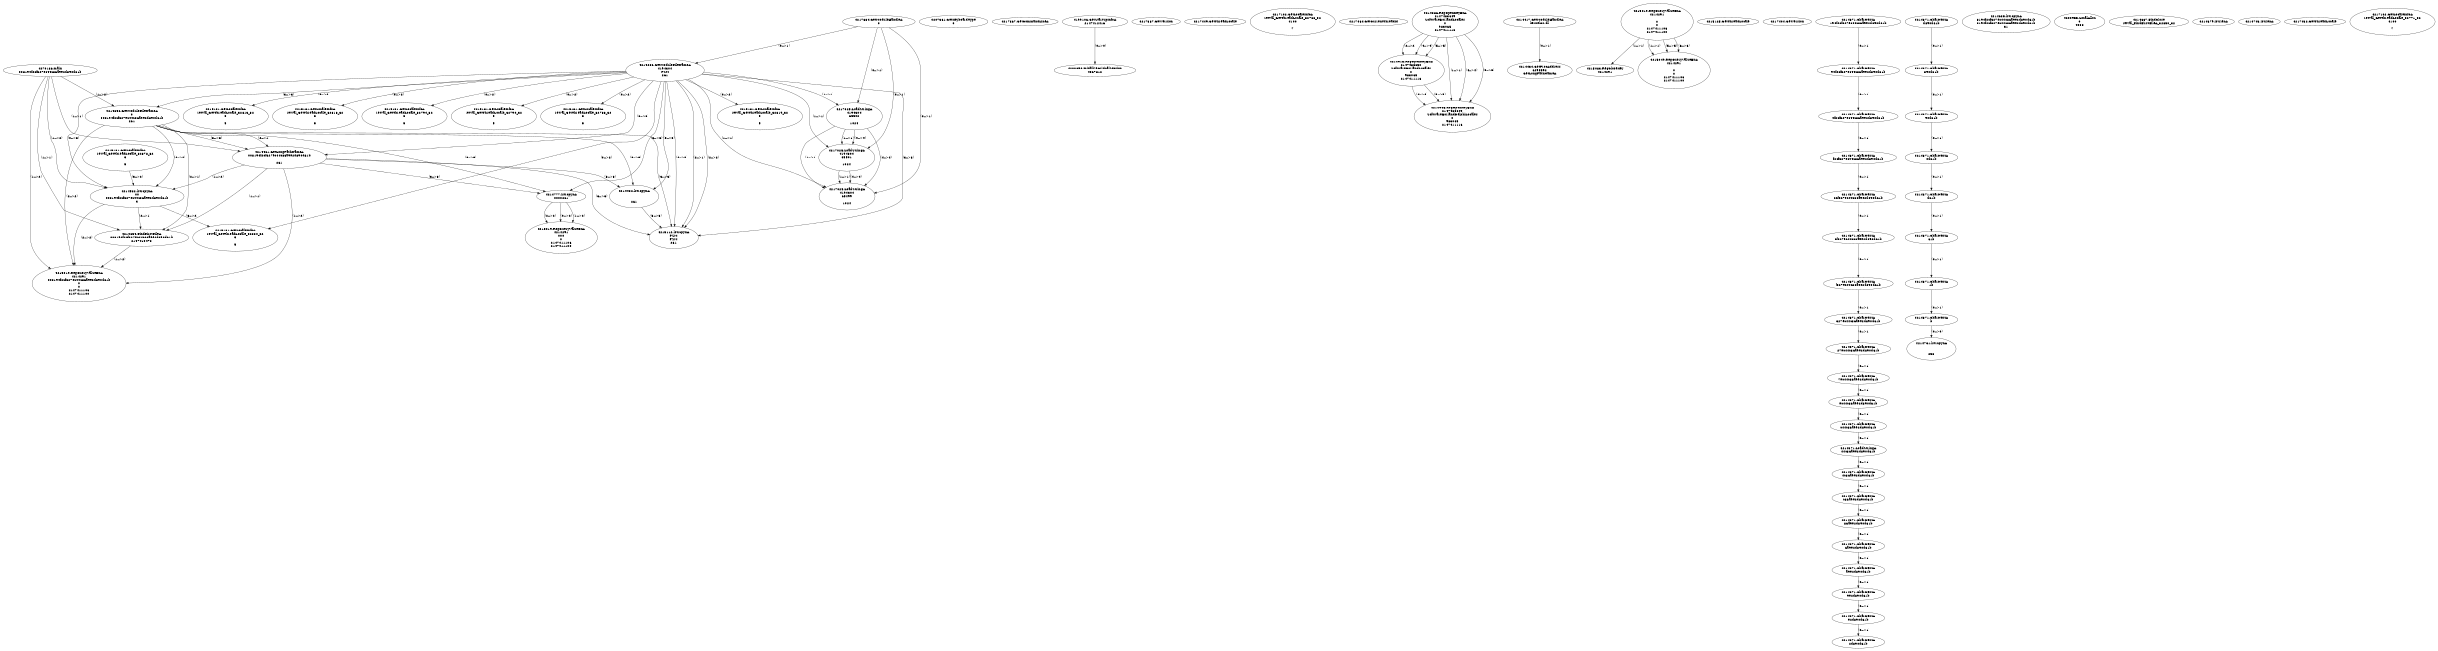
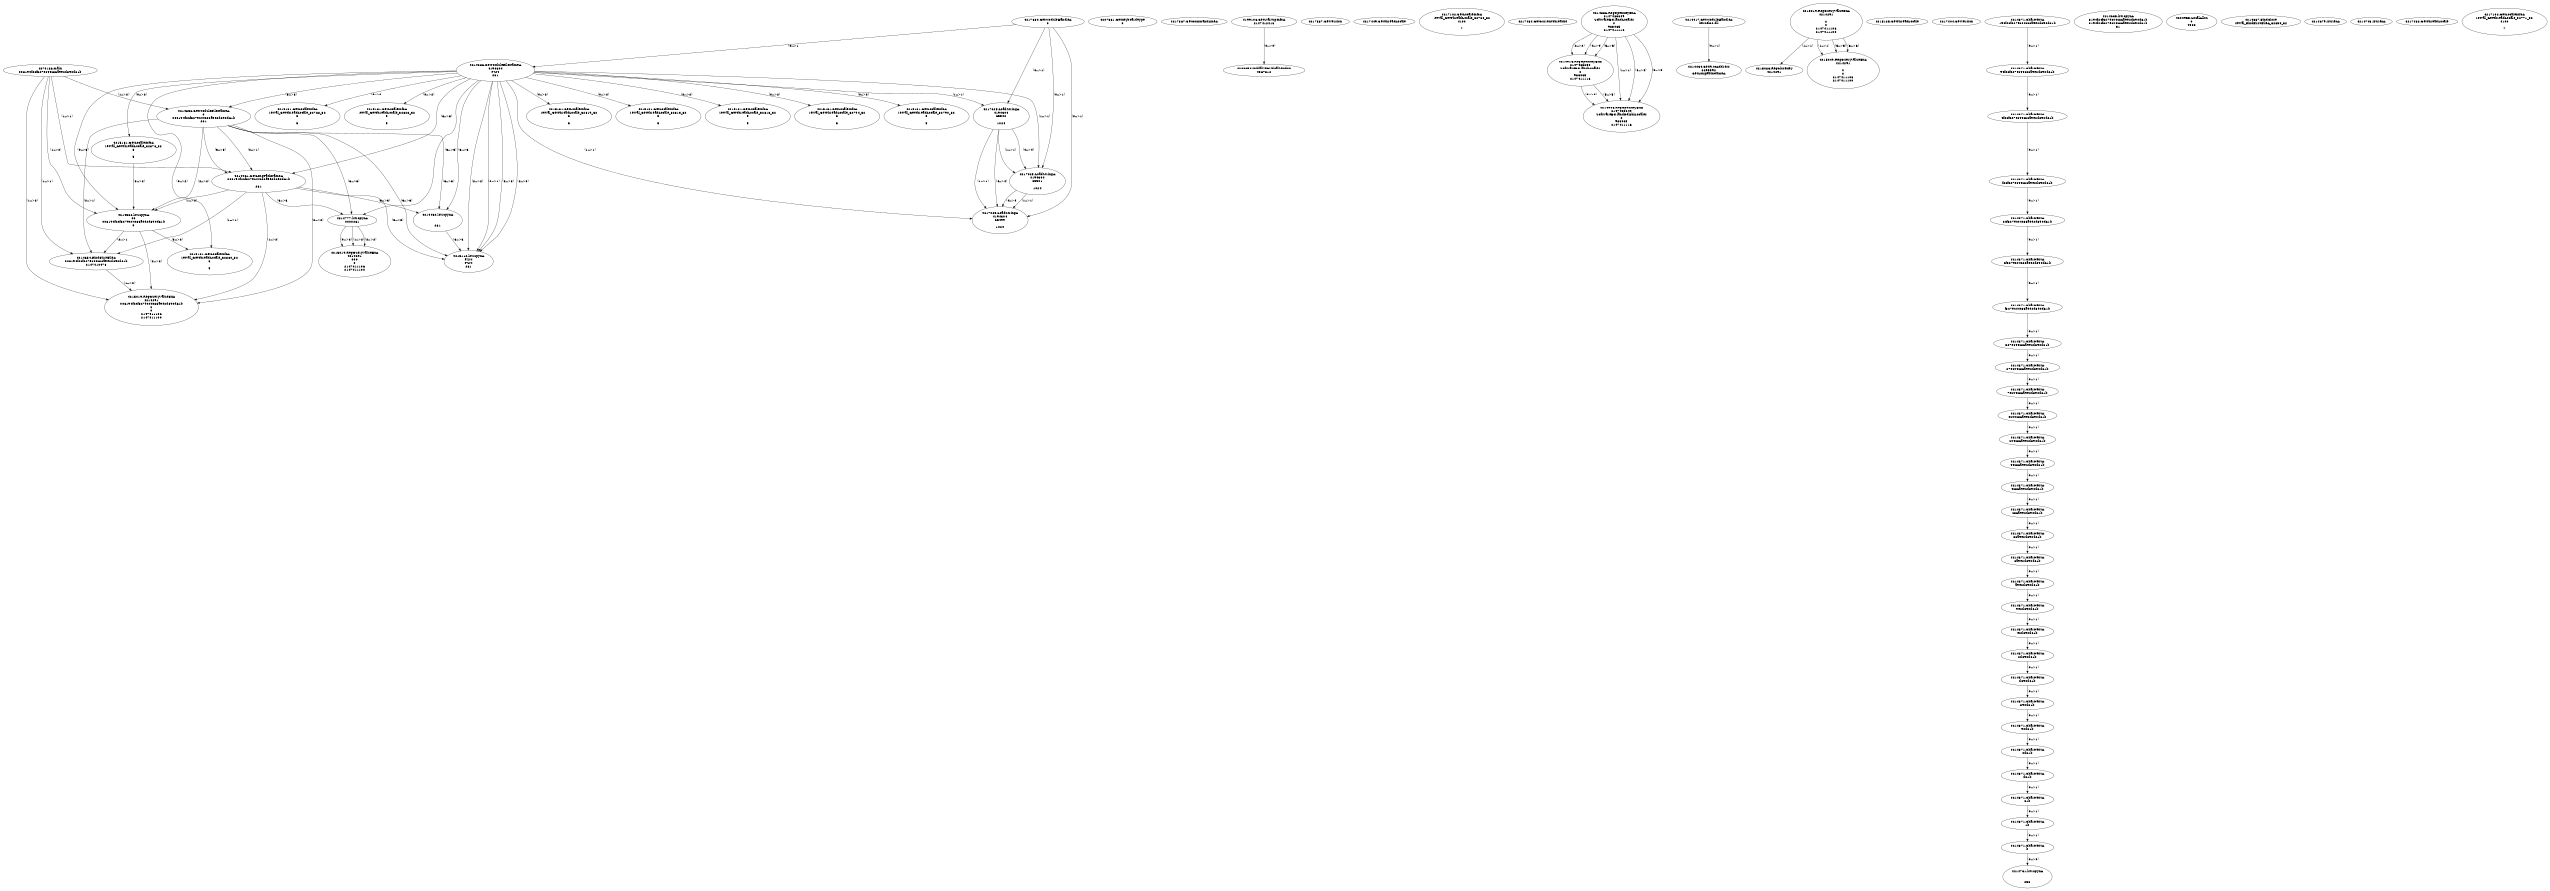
edge "4214286.GetModuleFileNameA 4194304 PZM 261" -> "4215131.GetLocaleInfoA retval_GetThreadLocale_32878_32 3 5": added, label "(0-->2)"
node "4215131.GetLocaleInfoA retval_GetThreadLocale_32828_32 3 5": added
node "4214371.LoadStringA 44c86a9e2d890d61b": label "4214371.LoadStringA 44c86a9e2d890d61b" -> "4214371.CharNextA 44c86a9e2d890d61b"
edge "4214371.CharNextA 2d890d61b" -> "4214371.CharNextA d890d61b": added, label "(0-->1)"
